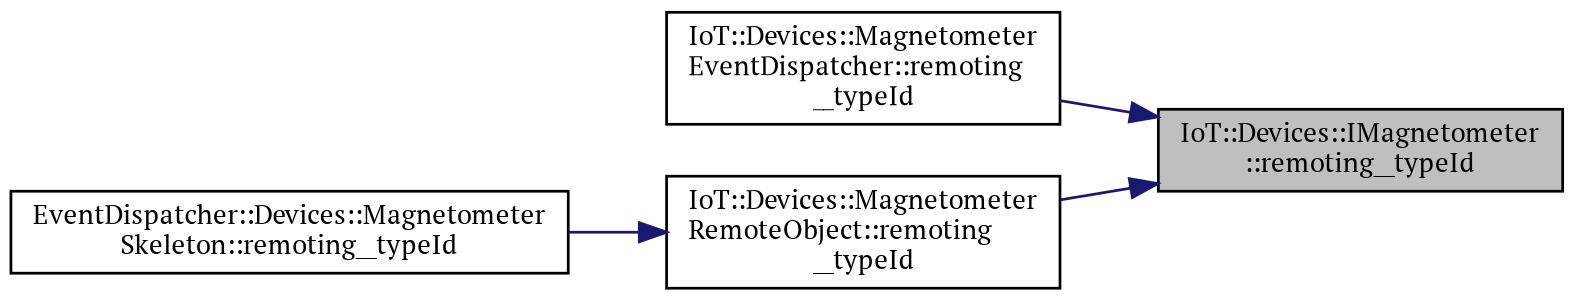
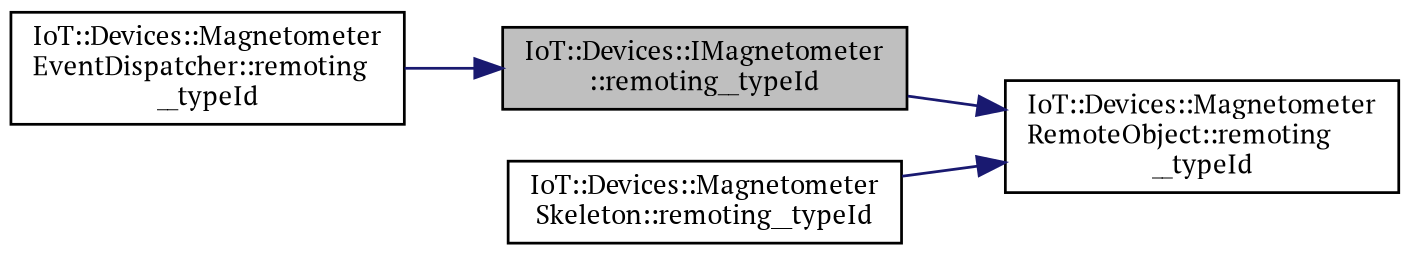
edge "IoT::Devices::Magnetometer RemoteObject::remoting __typeId" -> "IoT::Devices::IMagnetometer ::remoting__typeId": reversed
node "EventDispatcher::Devices::Magnetometer Skeleton::remoting__typeId": label "EventDispatcher::Devices::Magnetometer Skeleton::remoting__typeId" -> "IoT::Devices::Magnetometer Skeleton::remoting__typeId"
